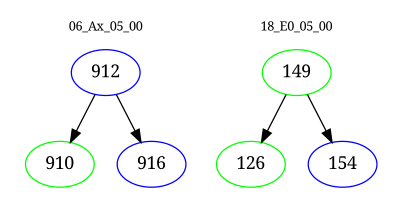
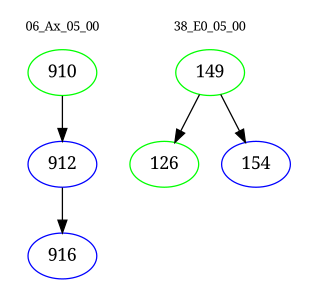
cluster "18_E0_05_00": label "18_E0_05_00" -> "38_E0_05_00"
edge "912" -> "910": reversed
